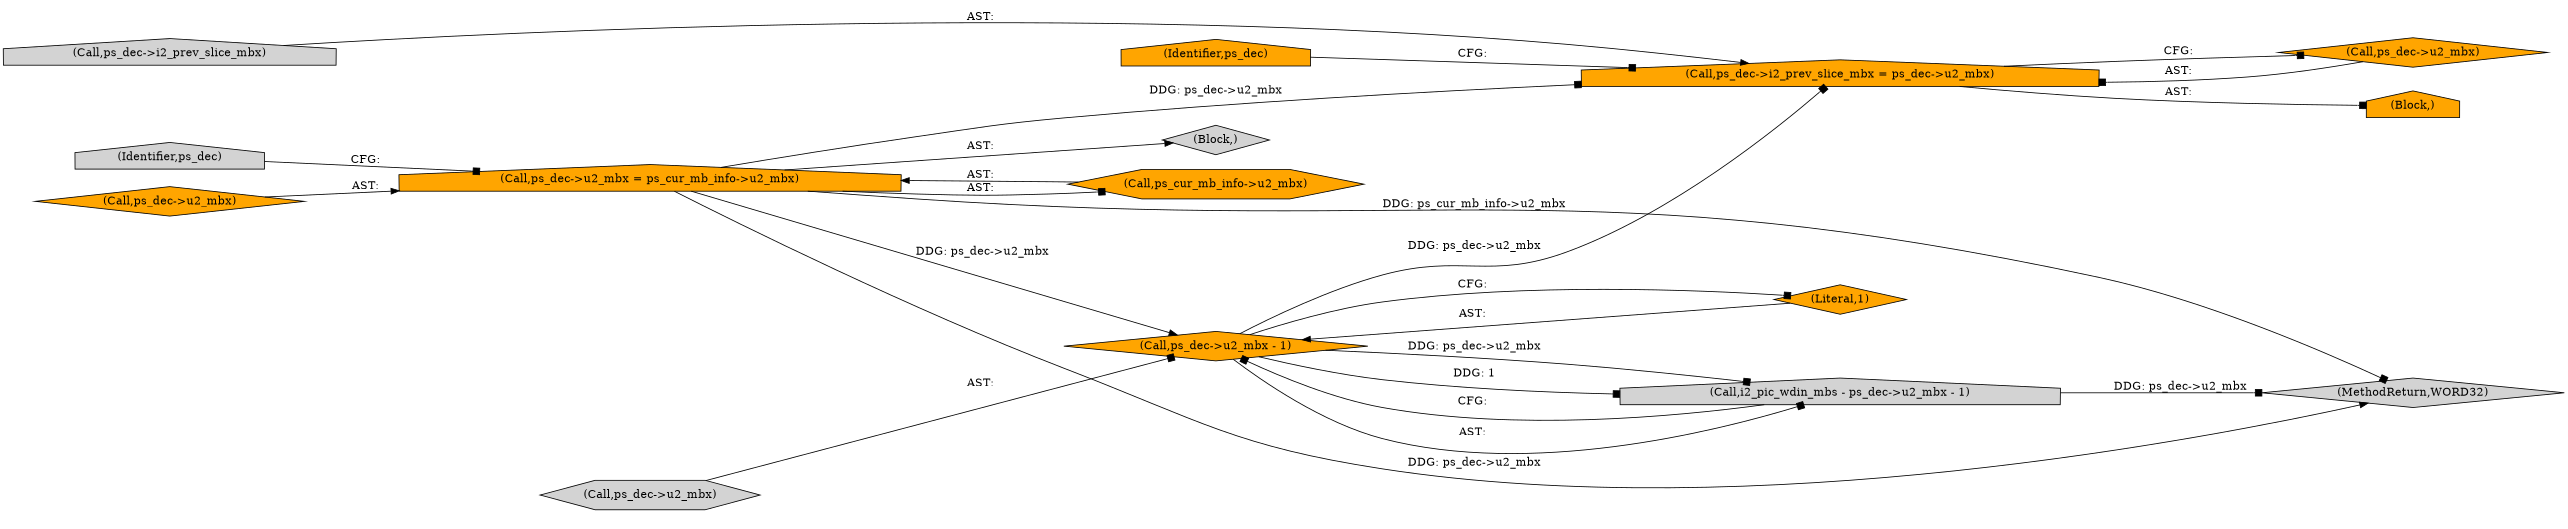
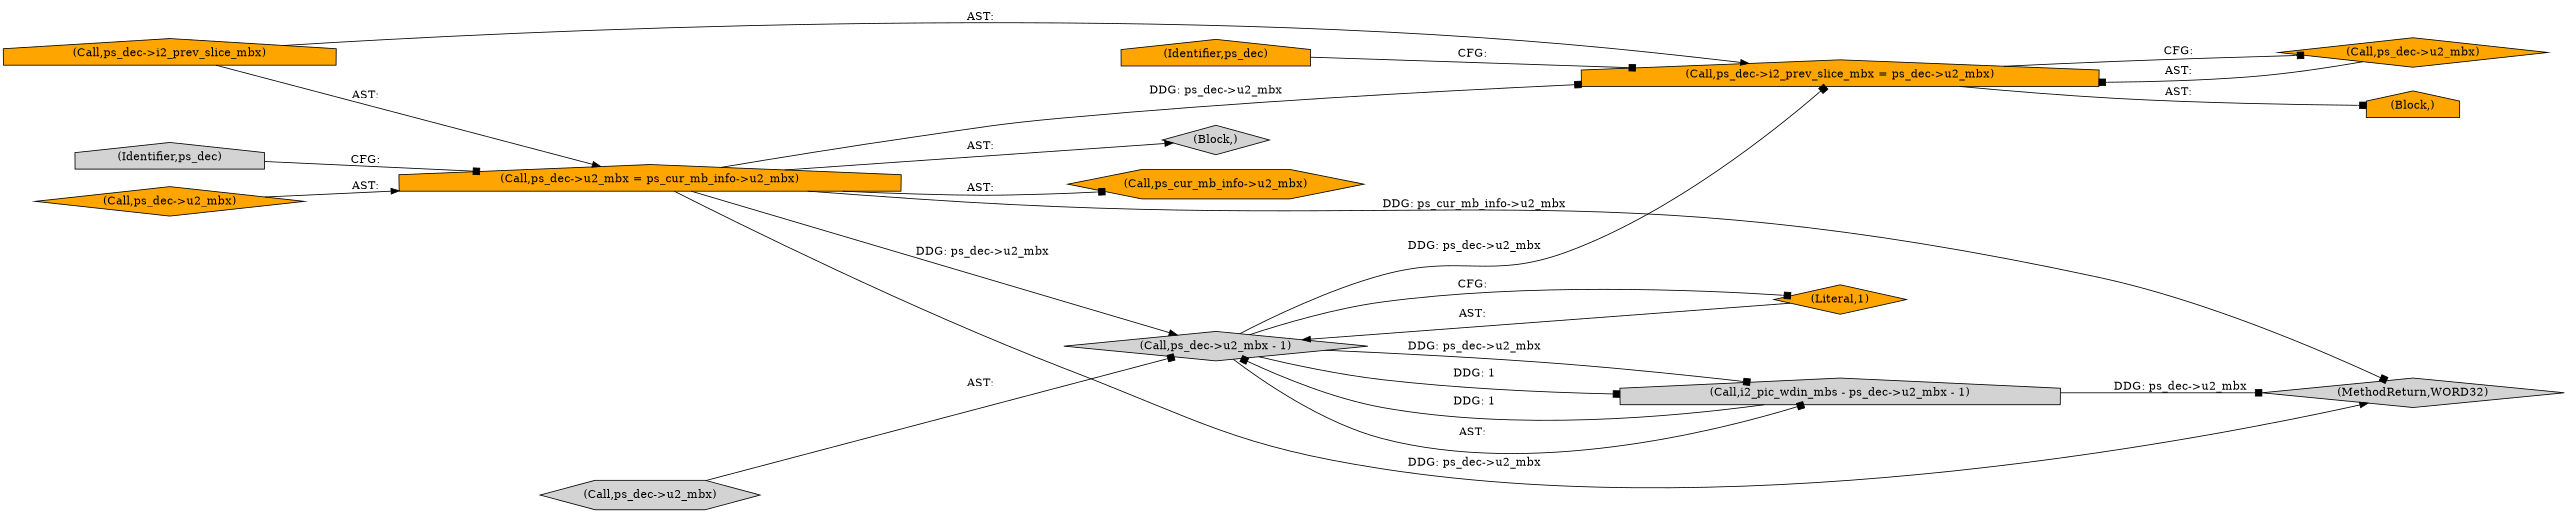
node "(Call,ps_dec->i2_prev_slice_mbx)": fillcolor lightgrey -> orange
edge "(Call,ps_cur_mb_info->u2_mbx)" -> "(Call,ps_dec->u2_mbx = ps_cur_mb_info->u2_mbx)": now "(Call,ps_dec->i2_prev_slice_mbx)" -> "(Call,ps_dec->u2_mbx = ps_cur_mb_info->u2_mbx)"
node "(Call,ps_dec->u2_mbx - 1)": fillcolor orange -> lightgrey
edge "(Call,i2_pic_wdin_mbs - ps_dec->u2_mbx - 1)" -> "(Call,ps_dec->u2_mbx - 1)": label "CFG: " -> "DDG: 1"
